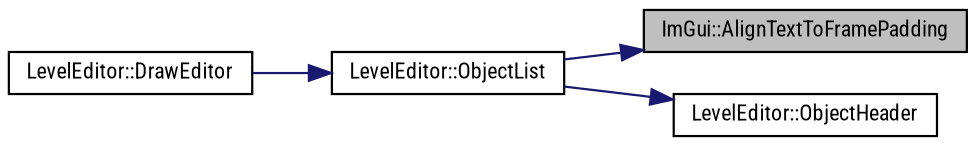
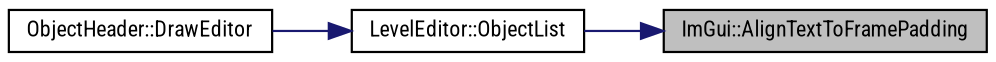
node "LevelEditor::DrawEditor": label "LevelEditor::DrawEditor" -> "ObjectHeader::DrawEditor"
node "LevelEditor::ObjectHeader": removed
